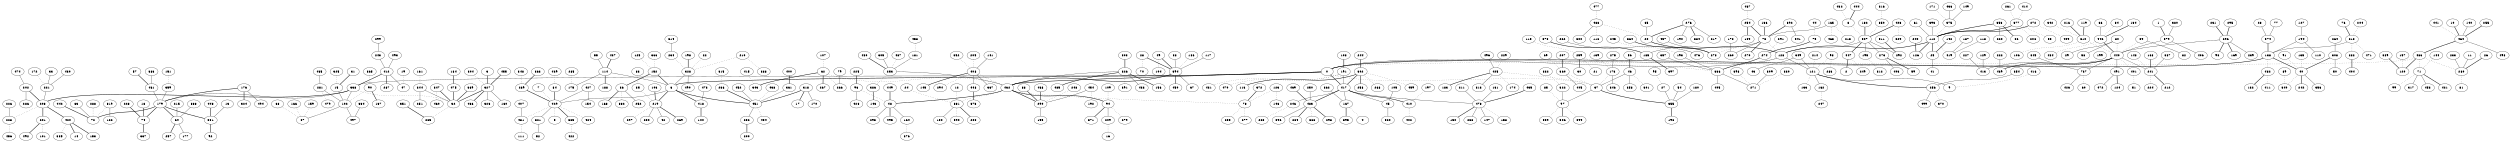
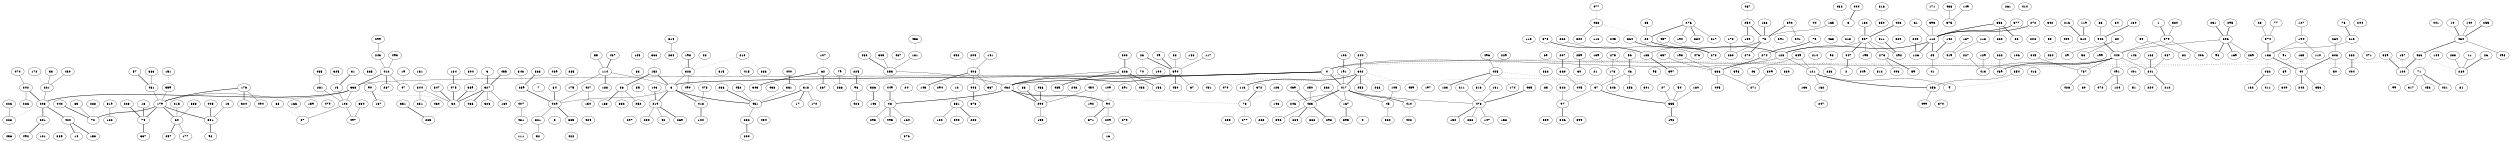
edge "138" -- "0": style bold -> dotted
